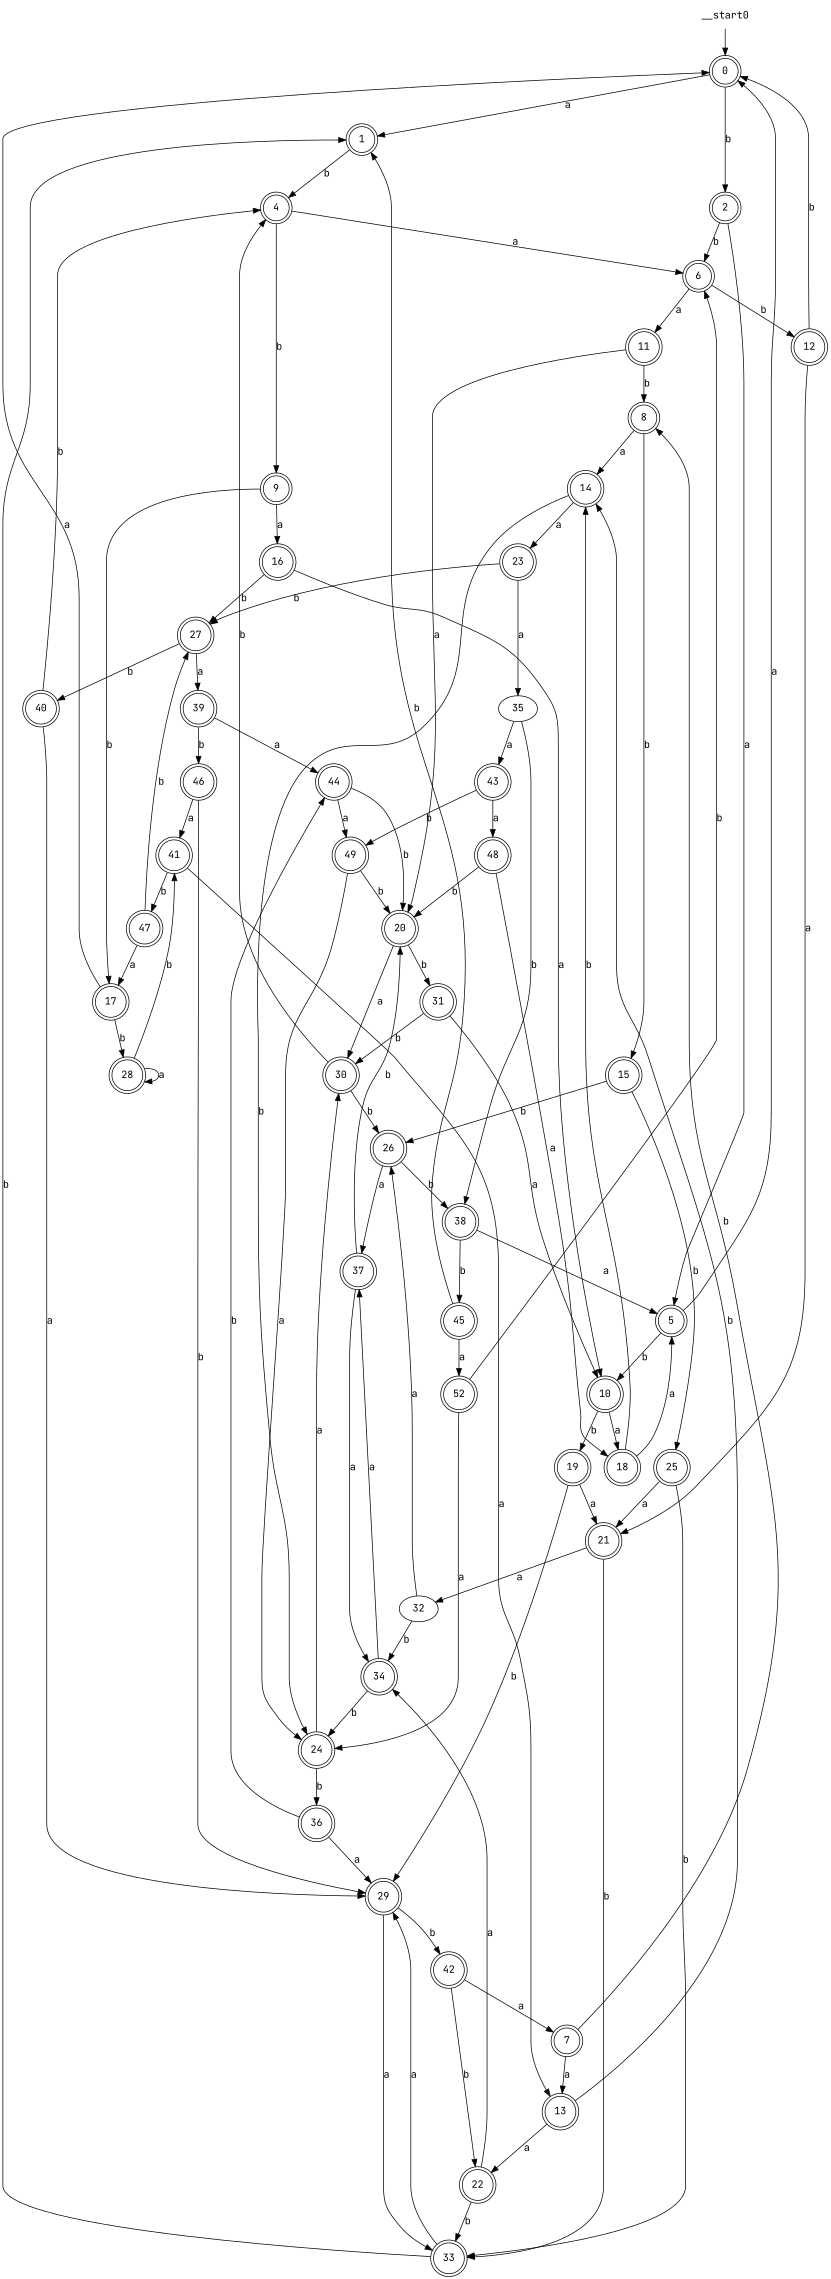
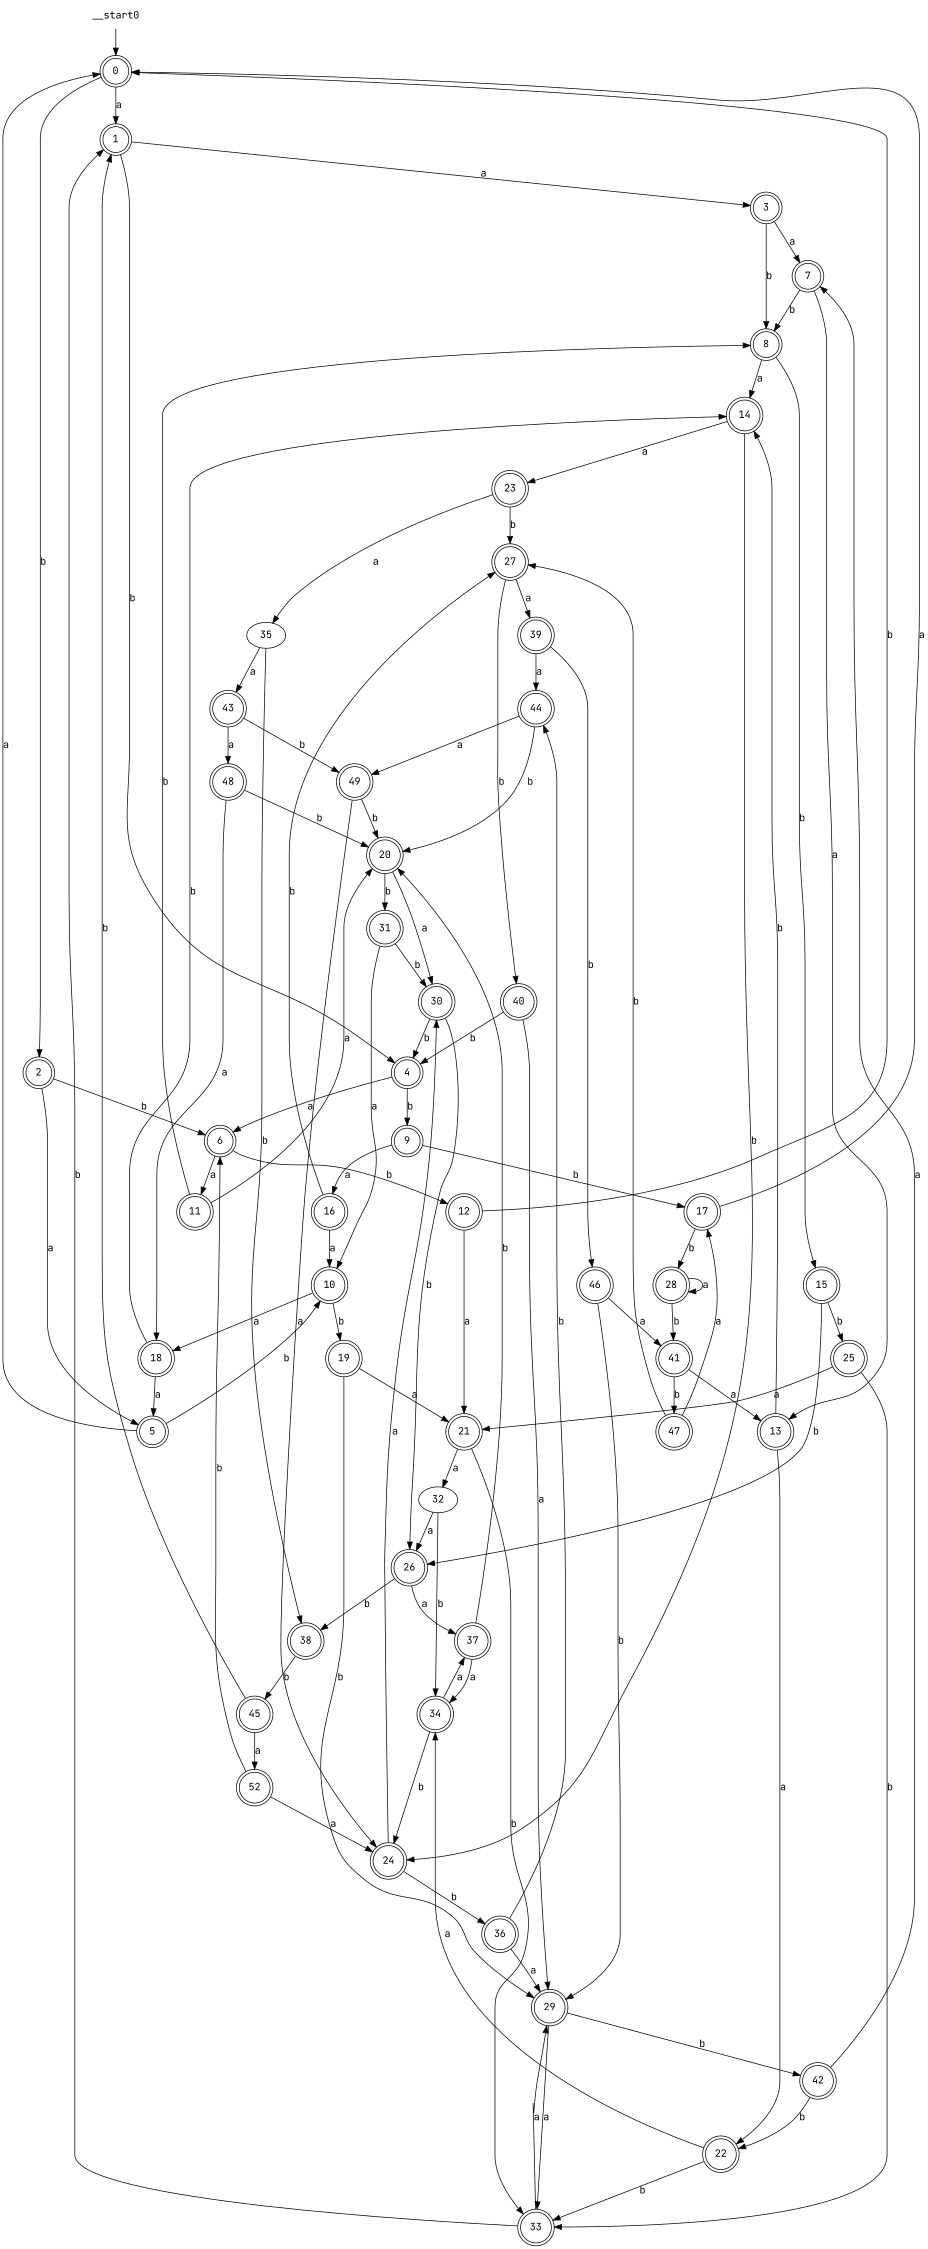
node "3": added
edge "38" -> "5": removed, label "a"
